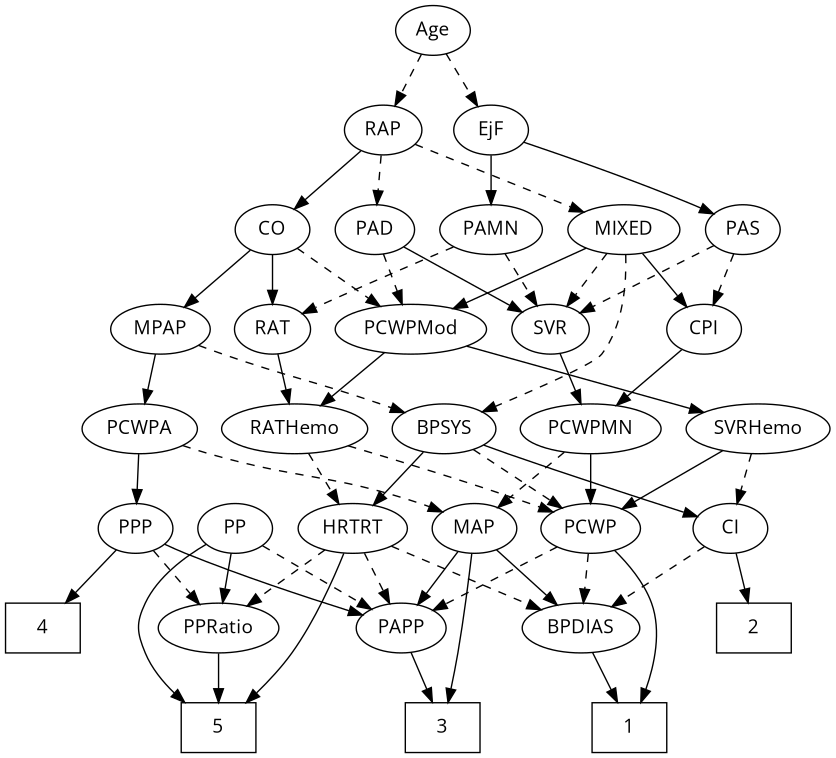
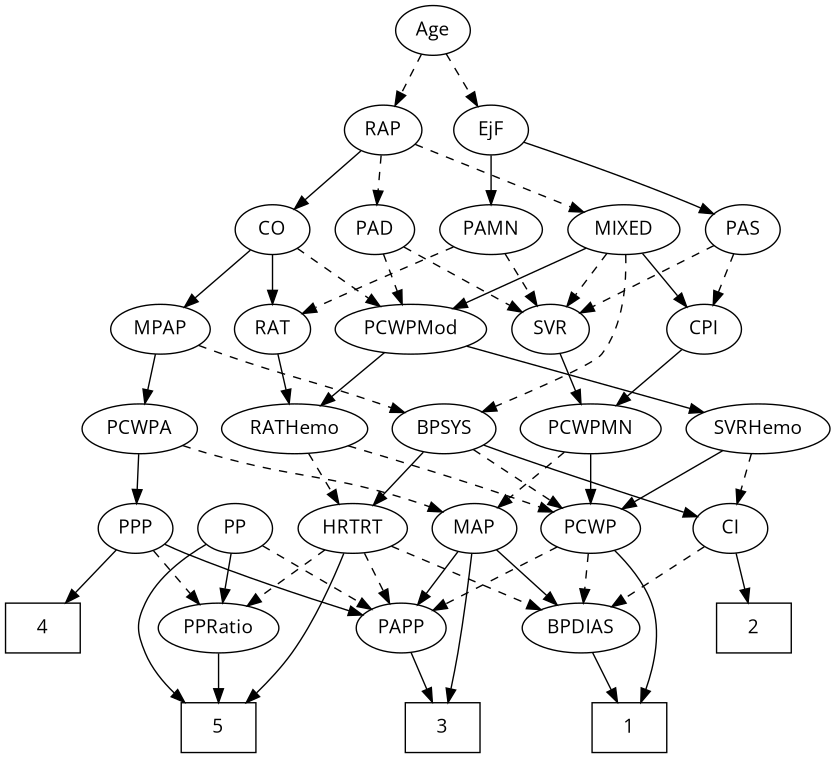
edge "PAD" -> "SVR": style solid -> dashed
